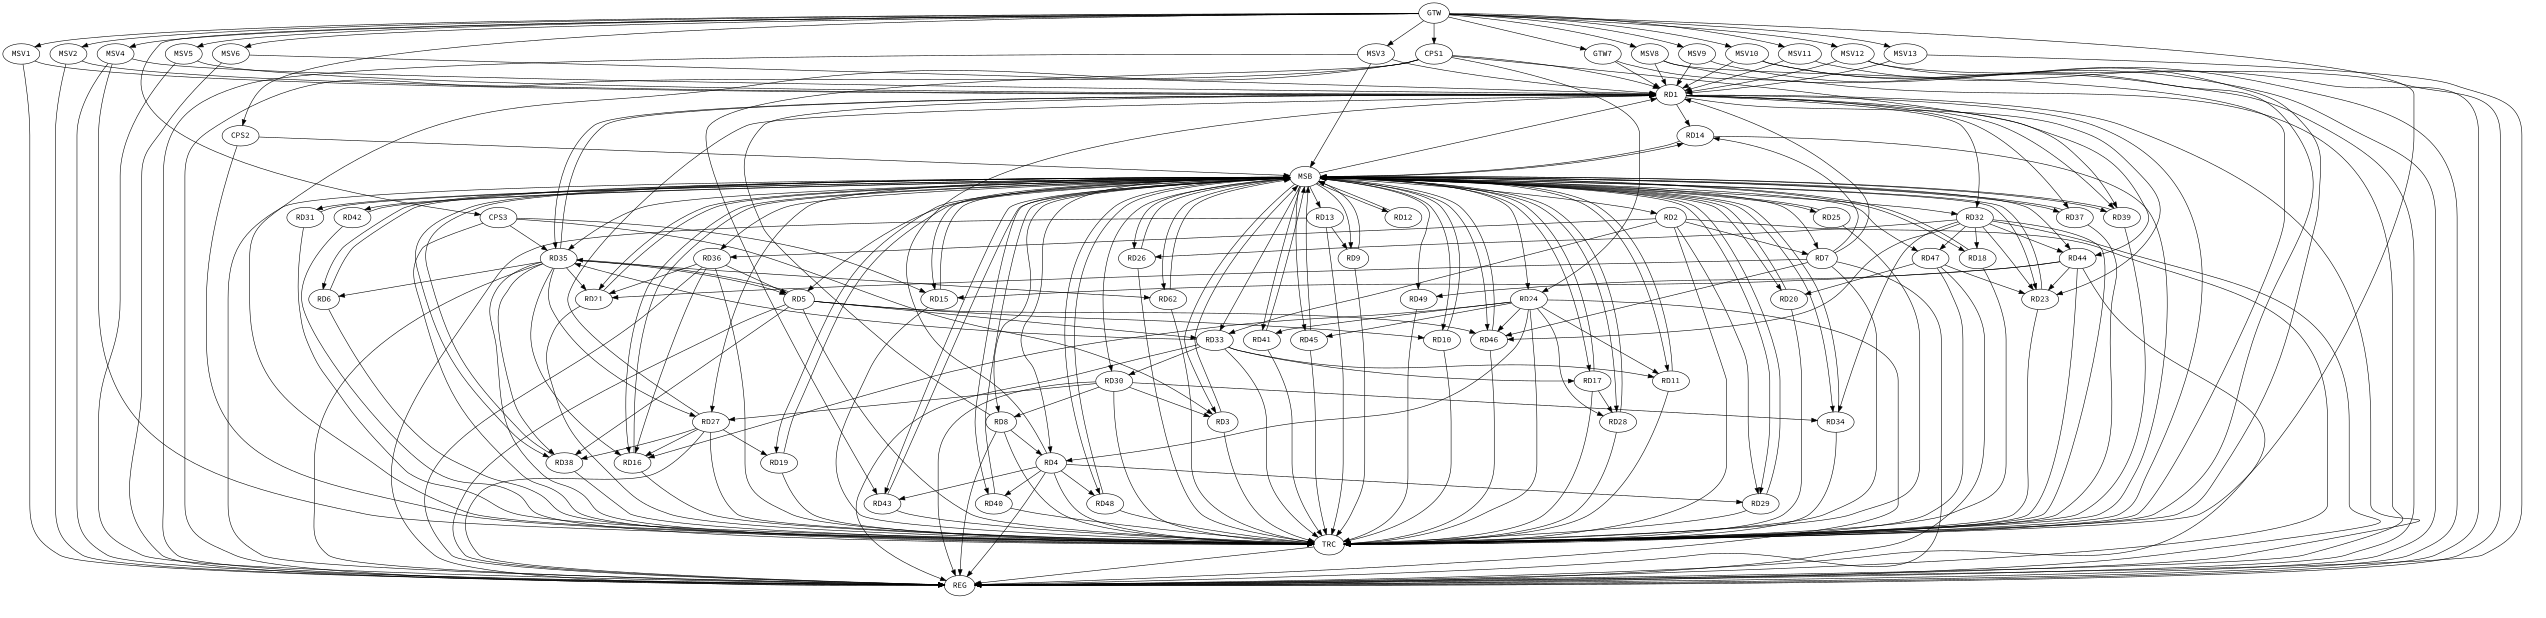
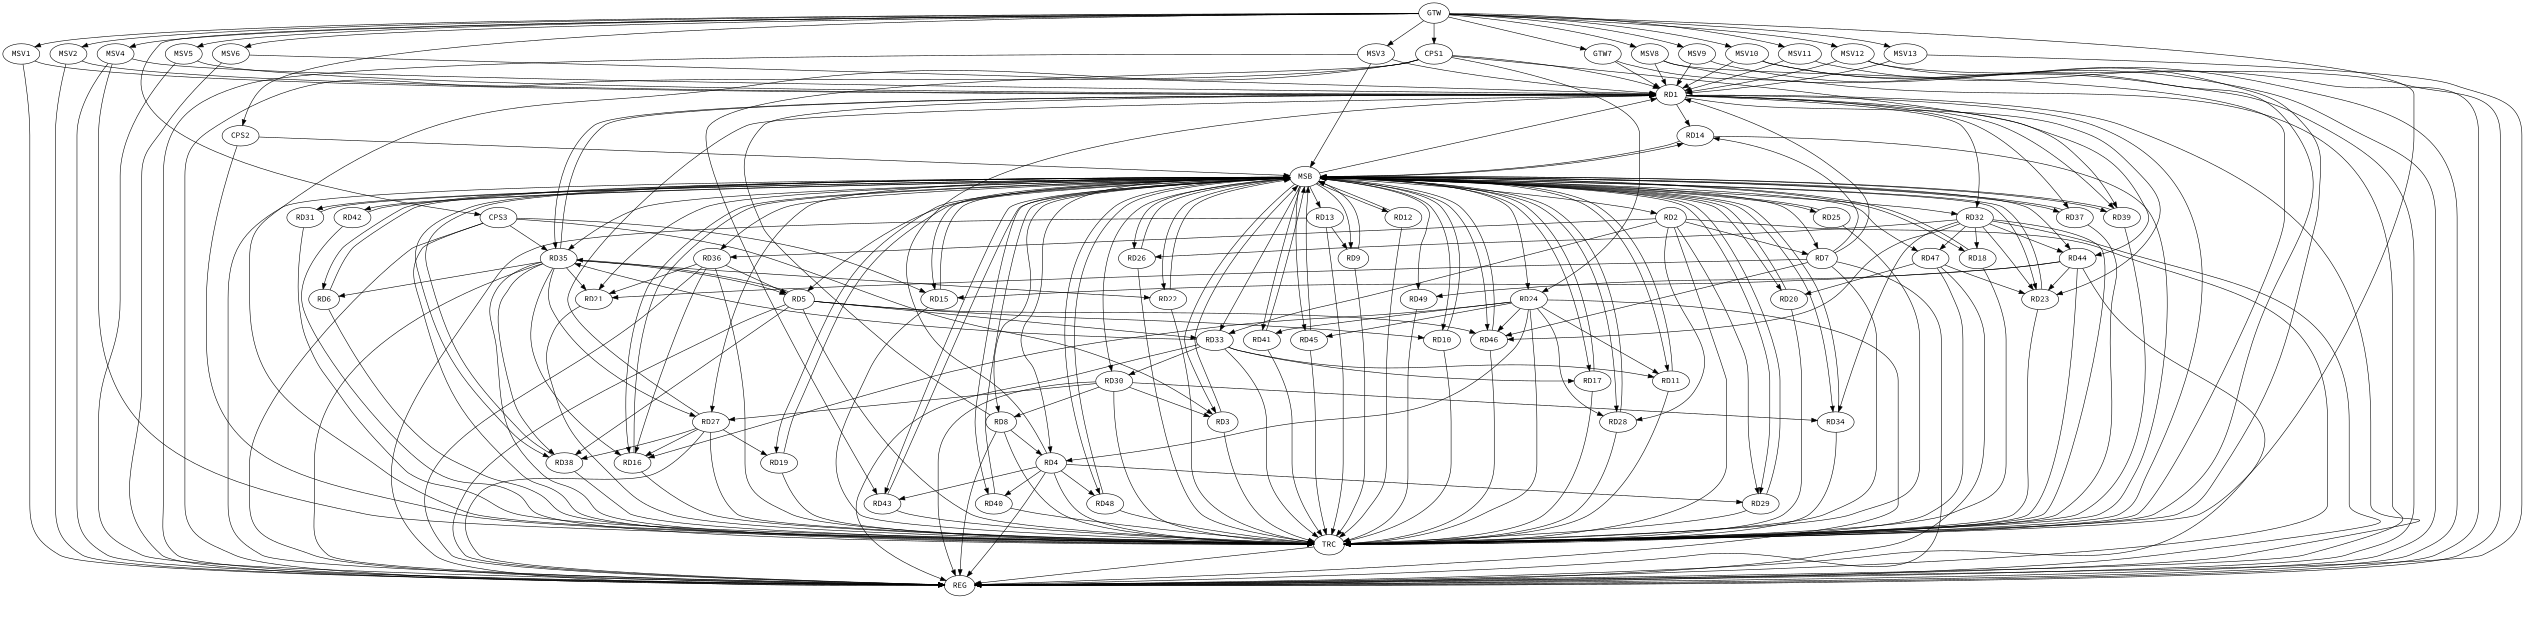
edge "RD21" -> "MSB": removed
node "RD62": label "RD62" -> "RD22"
edge "RD12" -> "TRC": added
edge "RD17" -> "RD28": now "RD2" -> "RD28"
edge "CPS3" -> "REG": added
